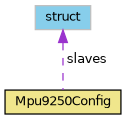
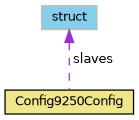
node "Mpu9250Config": label "Mpu9250Config" -> "Config9250Config"
